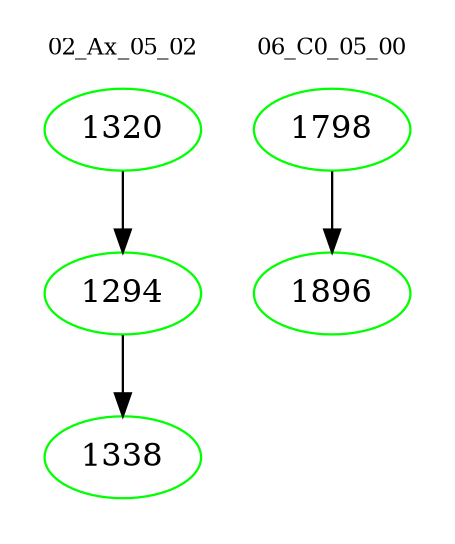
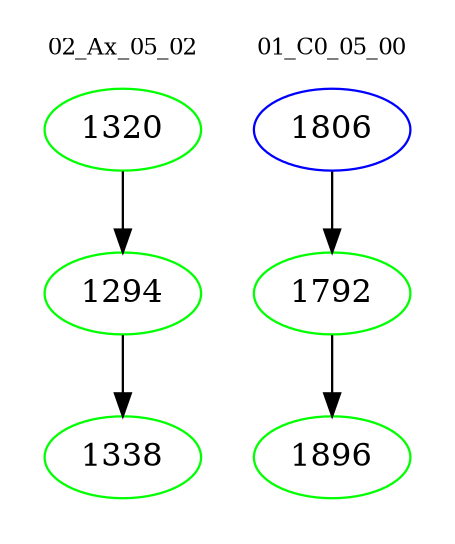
cluster "06_C0_05_00": label "06_C0_05_00" -> "01_C0_05_00"
node "1806": added
node "1798": label "1798" -> "1792"
